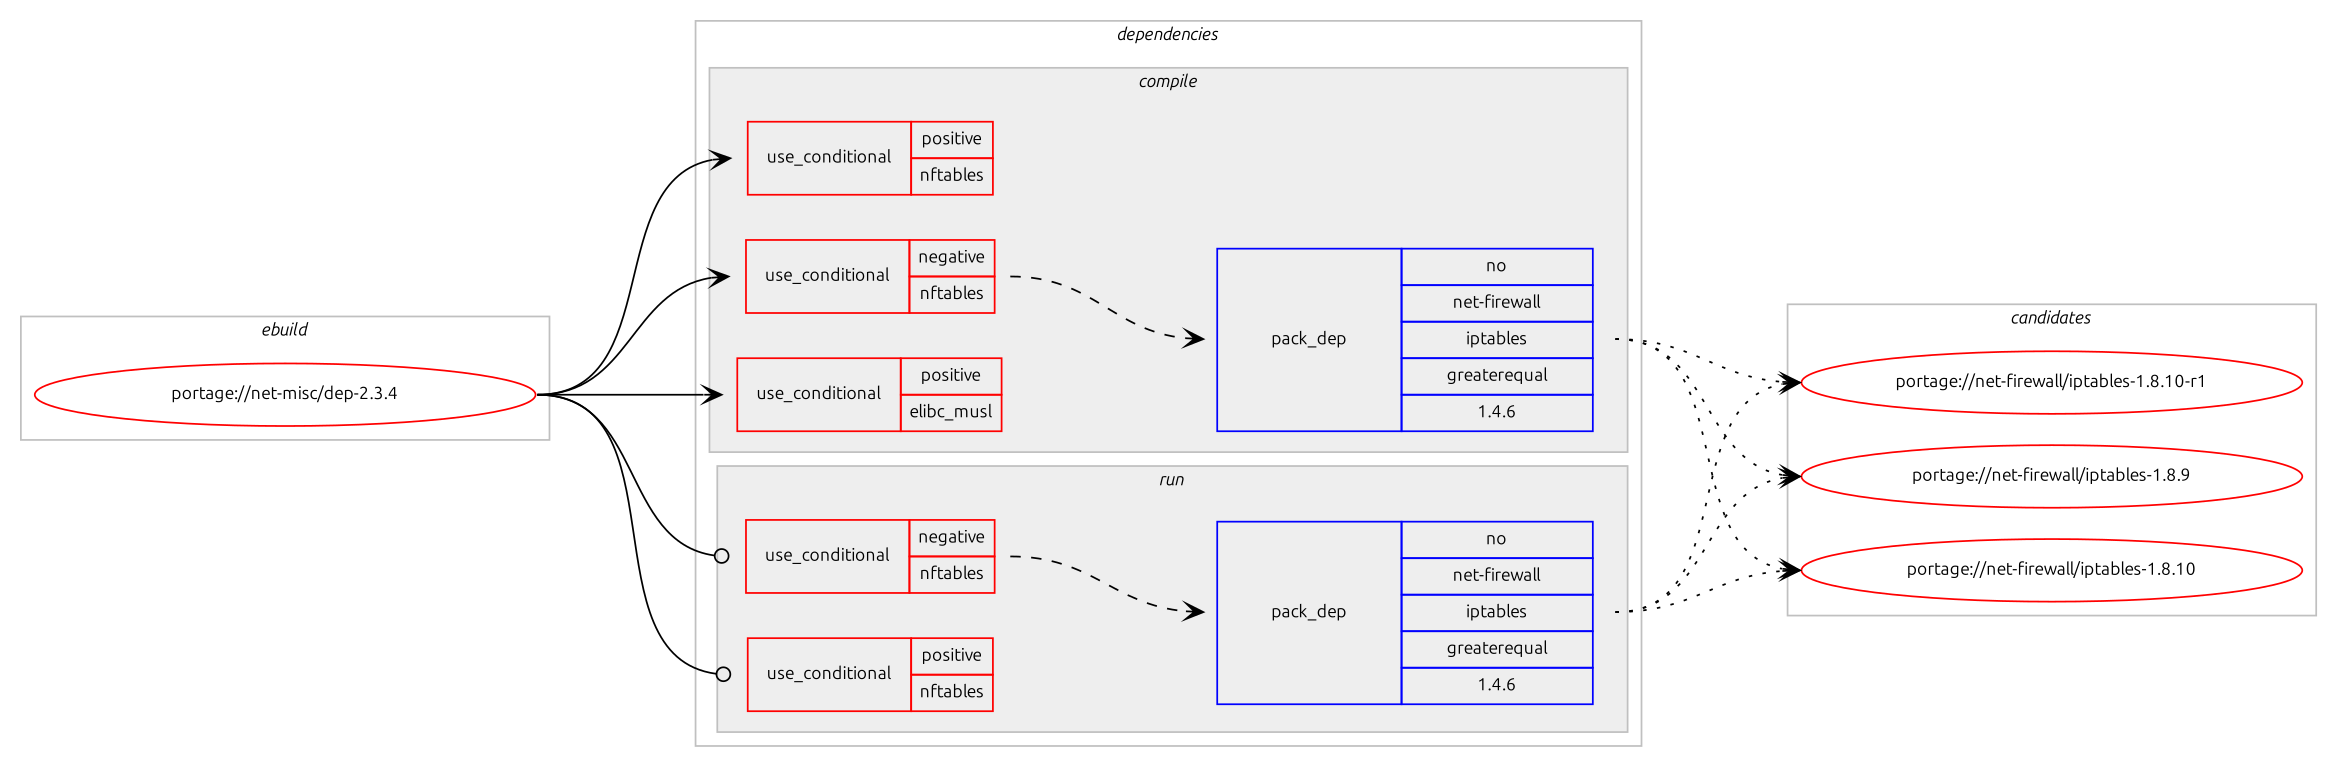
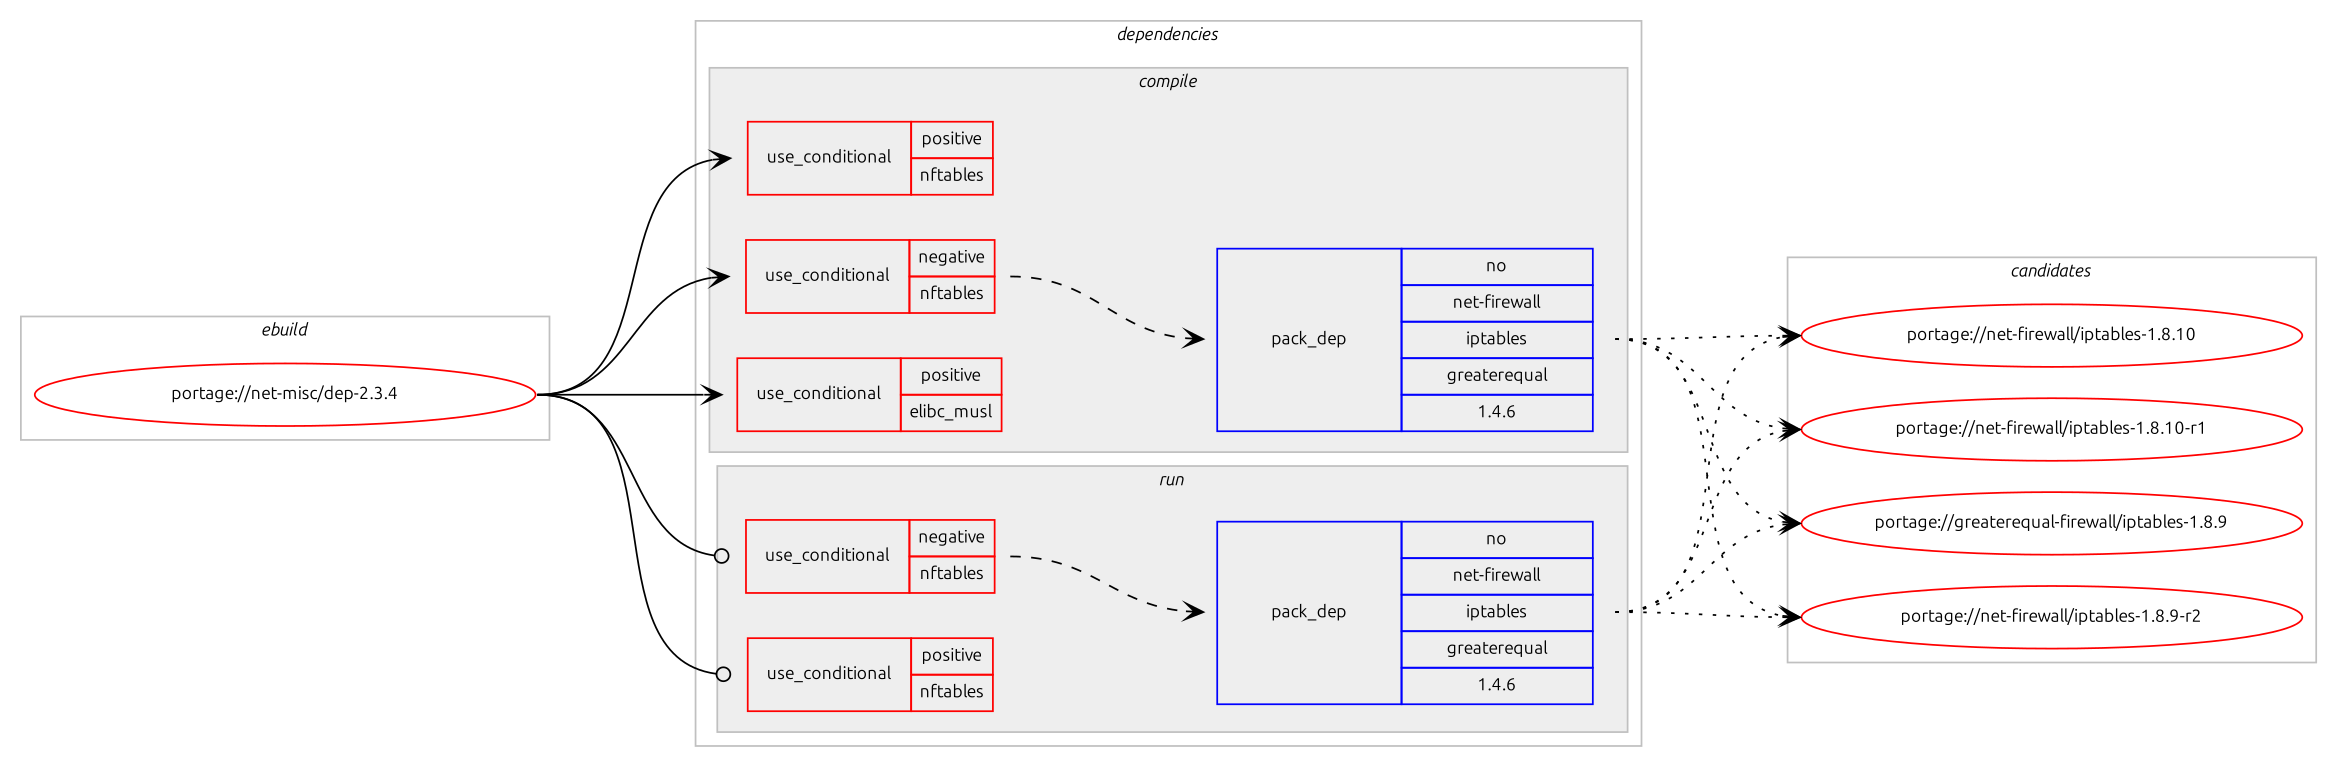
node "portage://net-firewall/iptables-1.8.9": label "portage://net-firewall/iptables-1.8.9" -> "portage://greaterequal-firewall/iptables-1.8.9"
node "portage://net-firewall/iptables-1.8.9-r2": added
